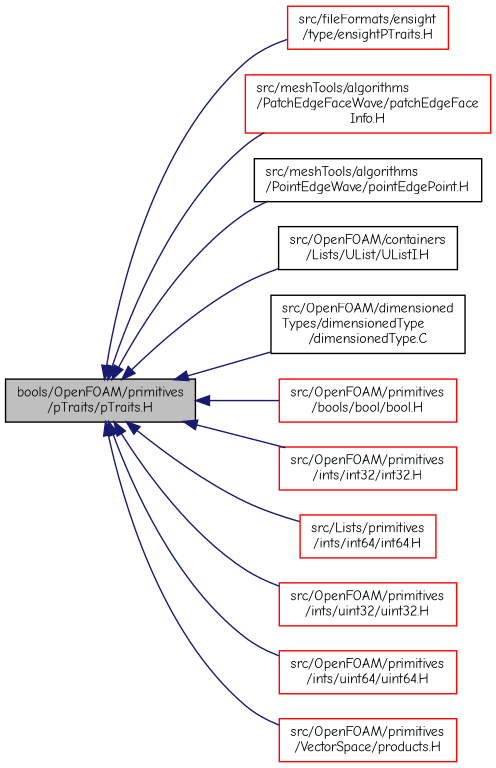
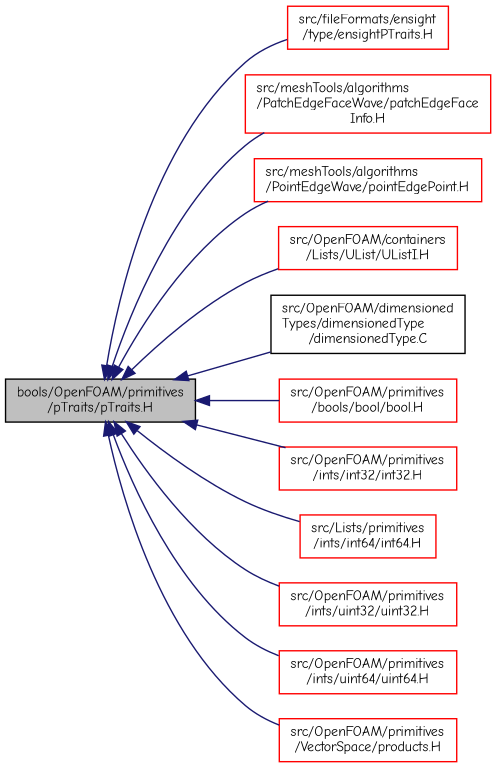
node "src/meshTools/algorithms /PointEdgeWave/pointEdgePoint.H": color black -> red
node "src/OpenFOAM/containers /Lists/UList/UListI.H": color black -> red
